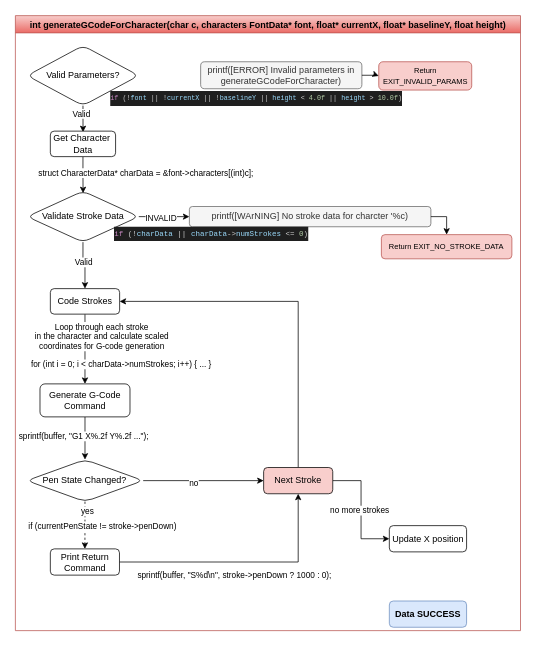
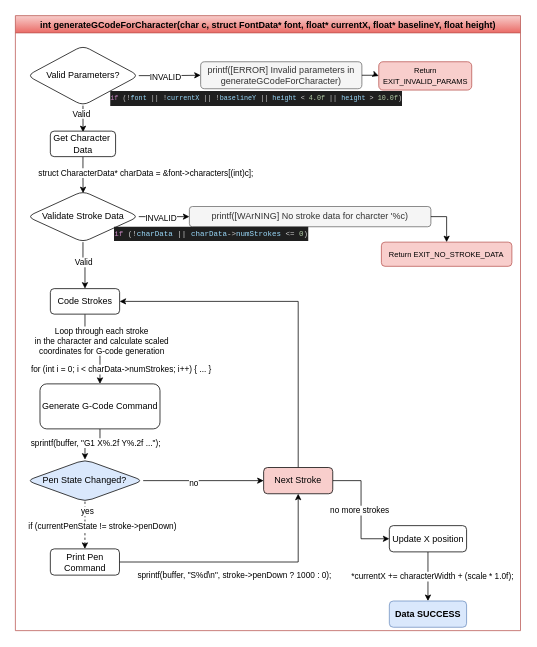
node "int generateGCodeForCharacter(char c, characters FontData* font, float* currentX, float* baselineY, float height)": label "int generateGCodeForCharacter(char c, characters FontData* font, float* currentX, float* baselineY, float height)" -> "int generateGCodeForCharacter(char c, struct FontData* font, float* currentX, float* baselineY, float height)"
edge "Valid Parameters?" -> "printf([ERROR] Invalid parameters in generateGCodeForCharacter)": added, label "INVALID"
node "Return EXIT_NO_STROKE_DATA": moved (447, 246) -> (447, 254)
node "Generate G-Code Command": size 90x33 -> 120x45
node "Pen State Changed?": fillcolor #ffffff -> #dae8fc
node "Print Return Command": label "Print Return Command" -> "Print Pen Command"
edge "Update X position" -> "Data SUCCESS": added, label "*currentX += characterWidth + (scale * 1.0f);"
